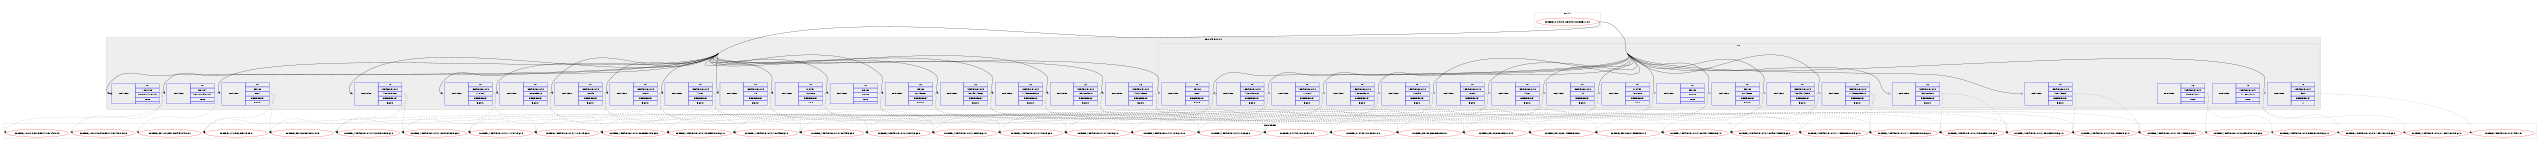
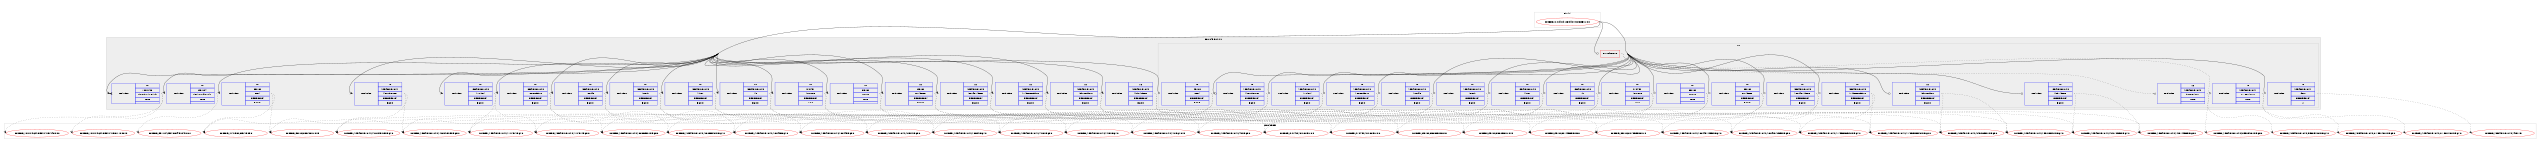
node "any_of_group": added
node "portage://x11-misc/shared-mime-info-1.10-r1": label "portage://x11-misc/shared-mime-info-1.10-r1" -> "portage://x11-misc/shared-mime-any-1.10-r1"
node "portage://kde-frameworks/kio-5.68.0": label "portage://kde-frameworks/kio-5.68.0" -> "portage://kde-frameworks/libs-5.68.0"
